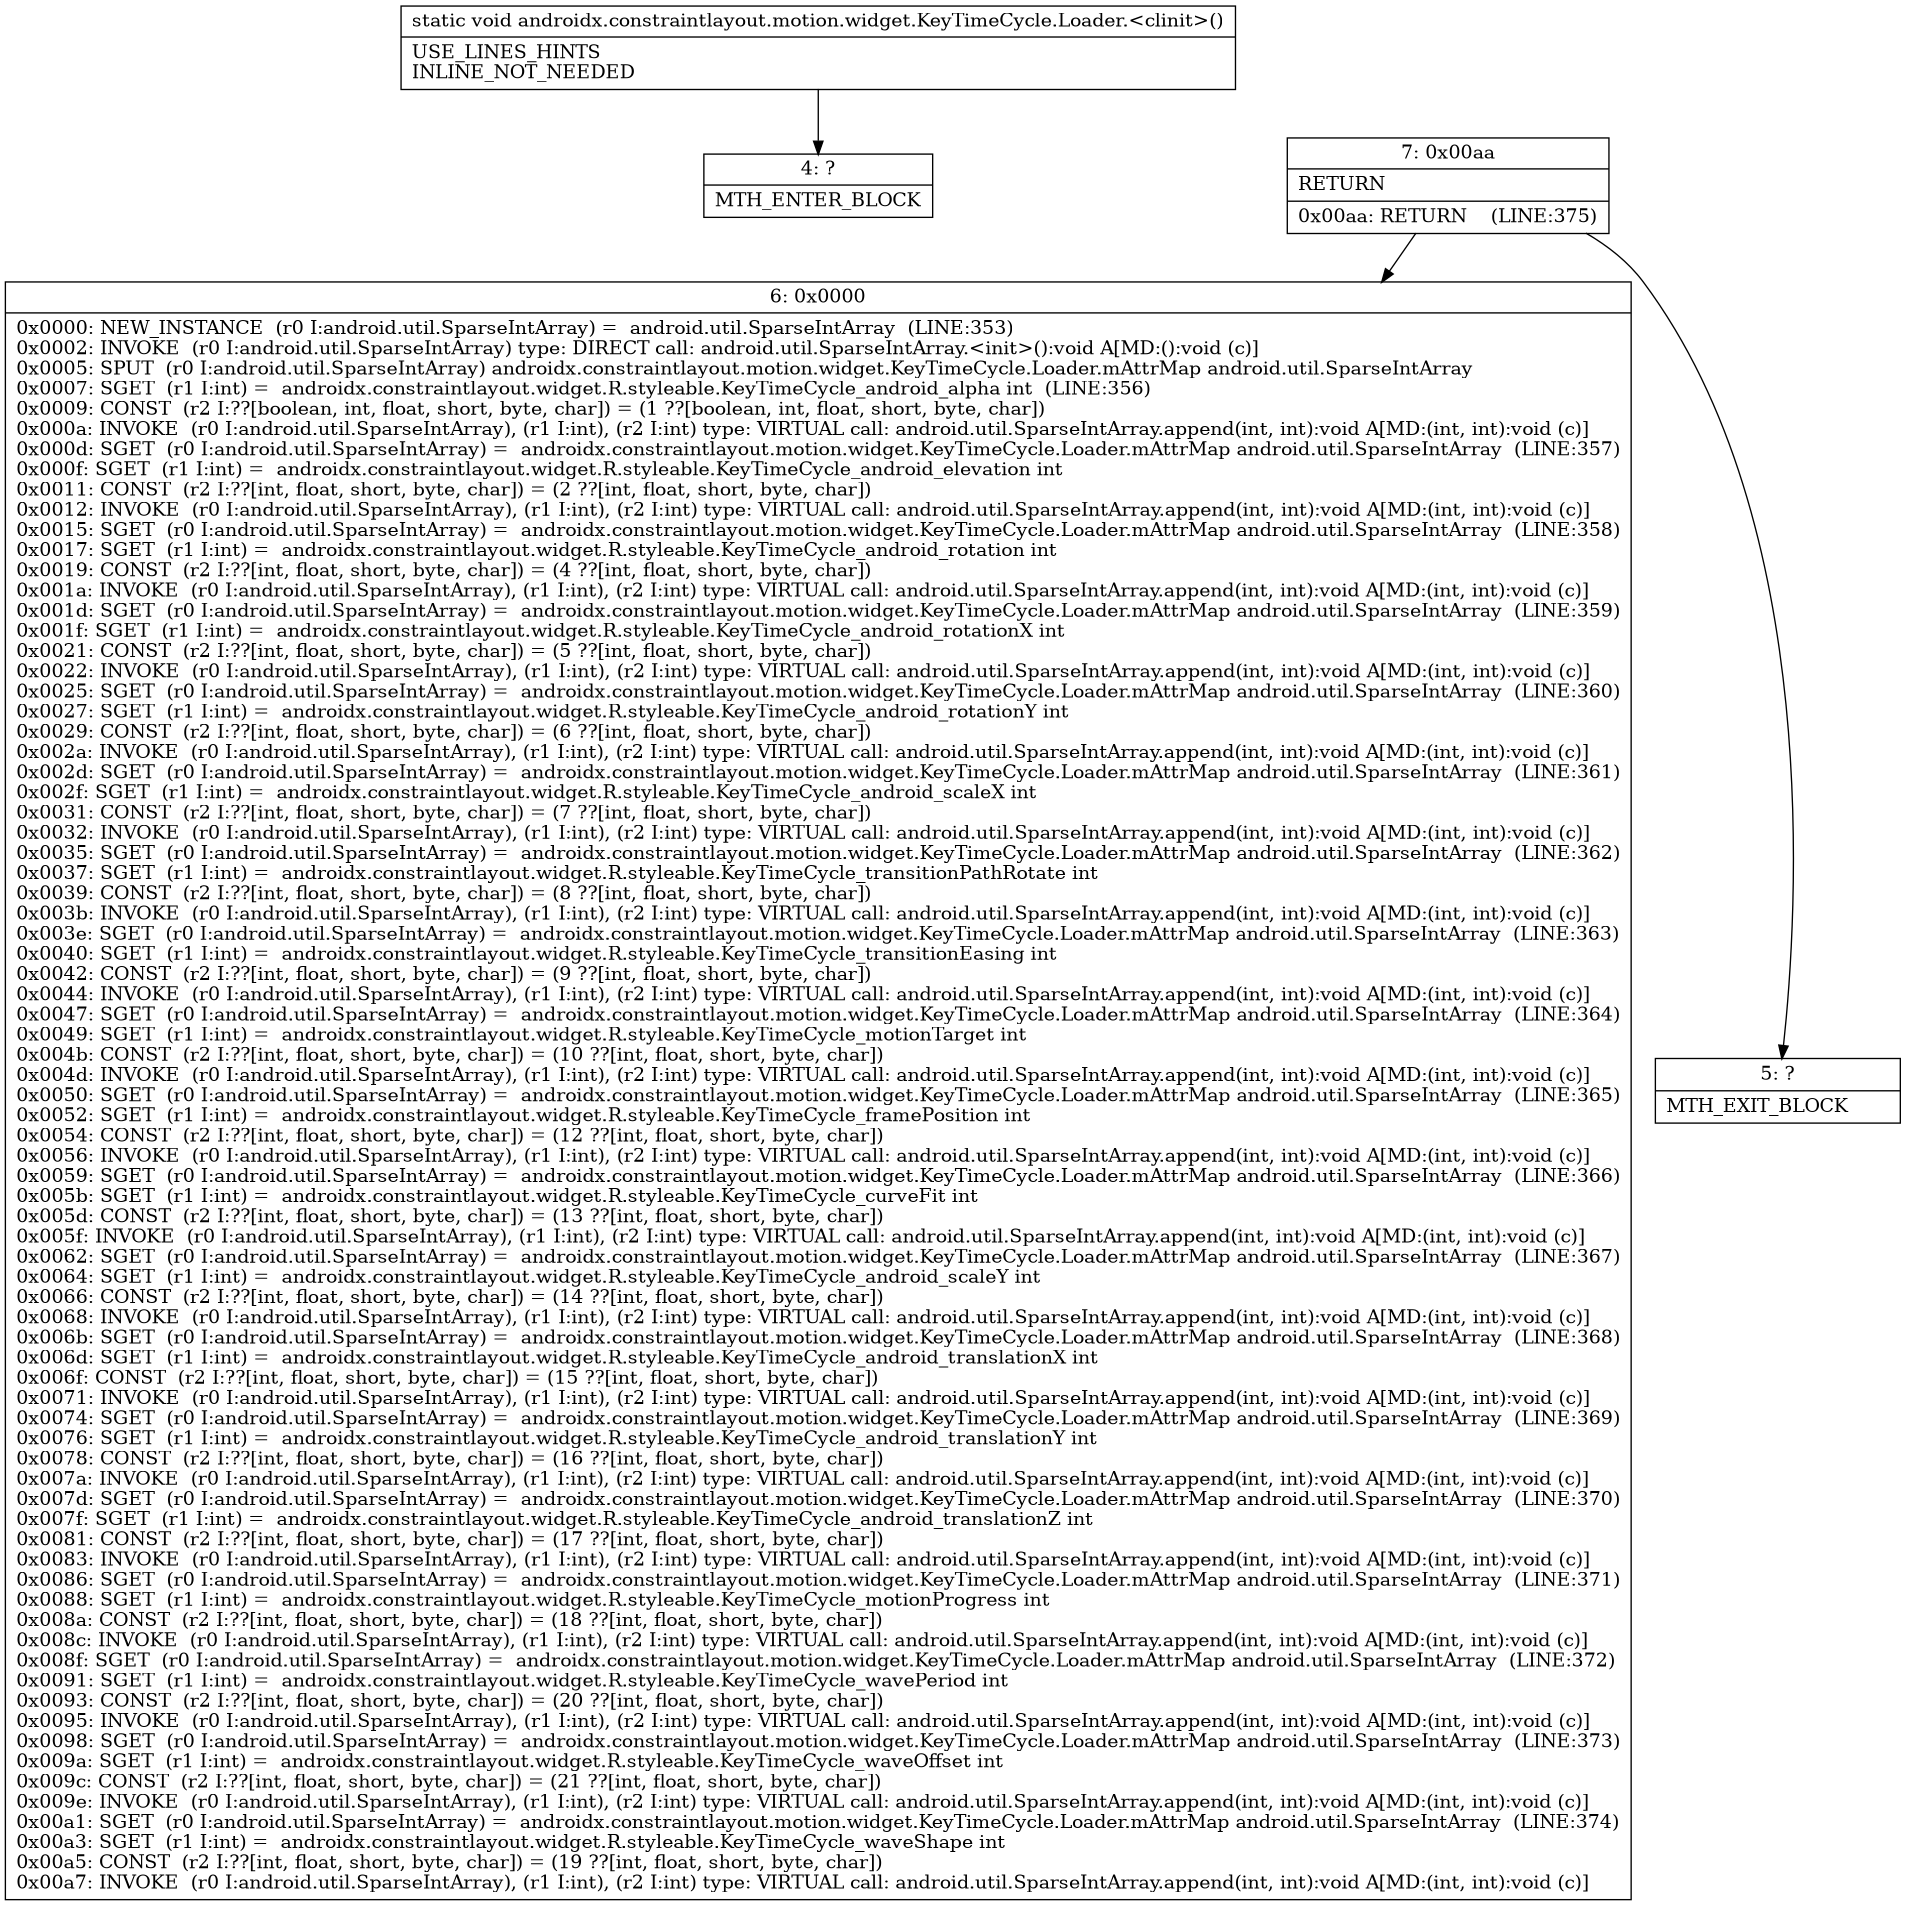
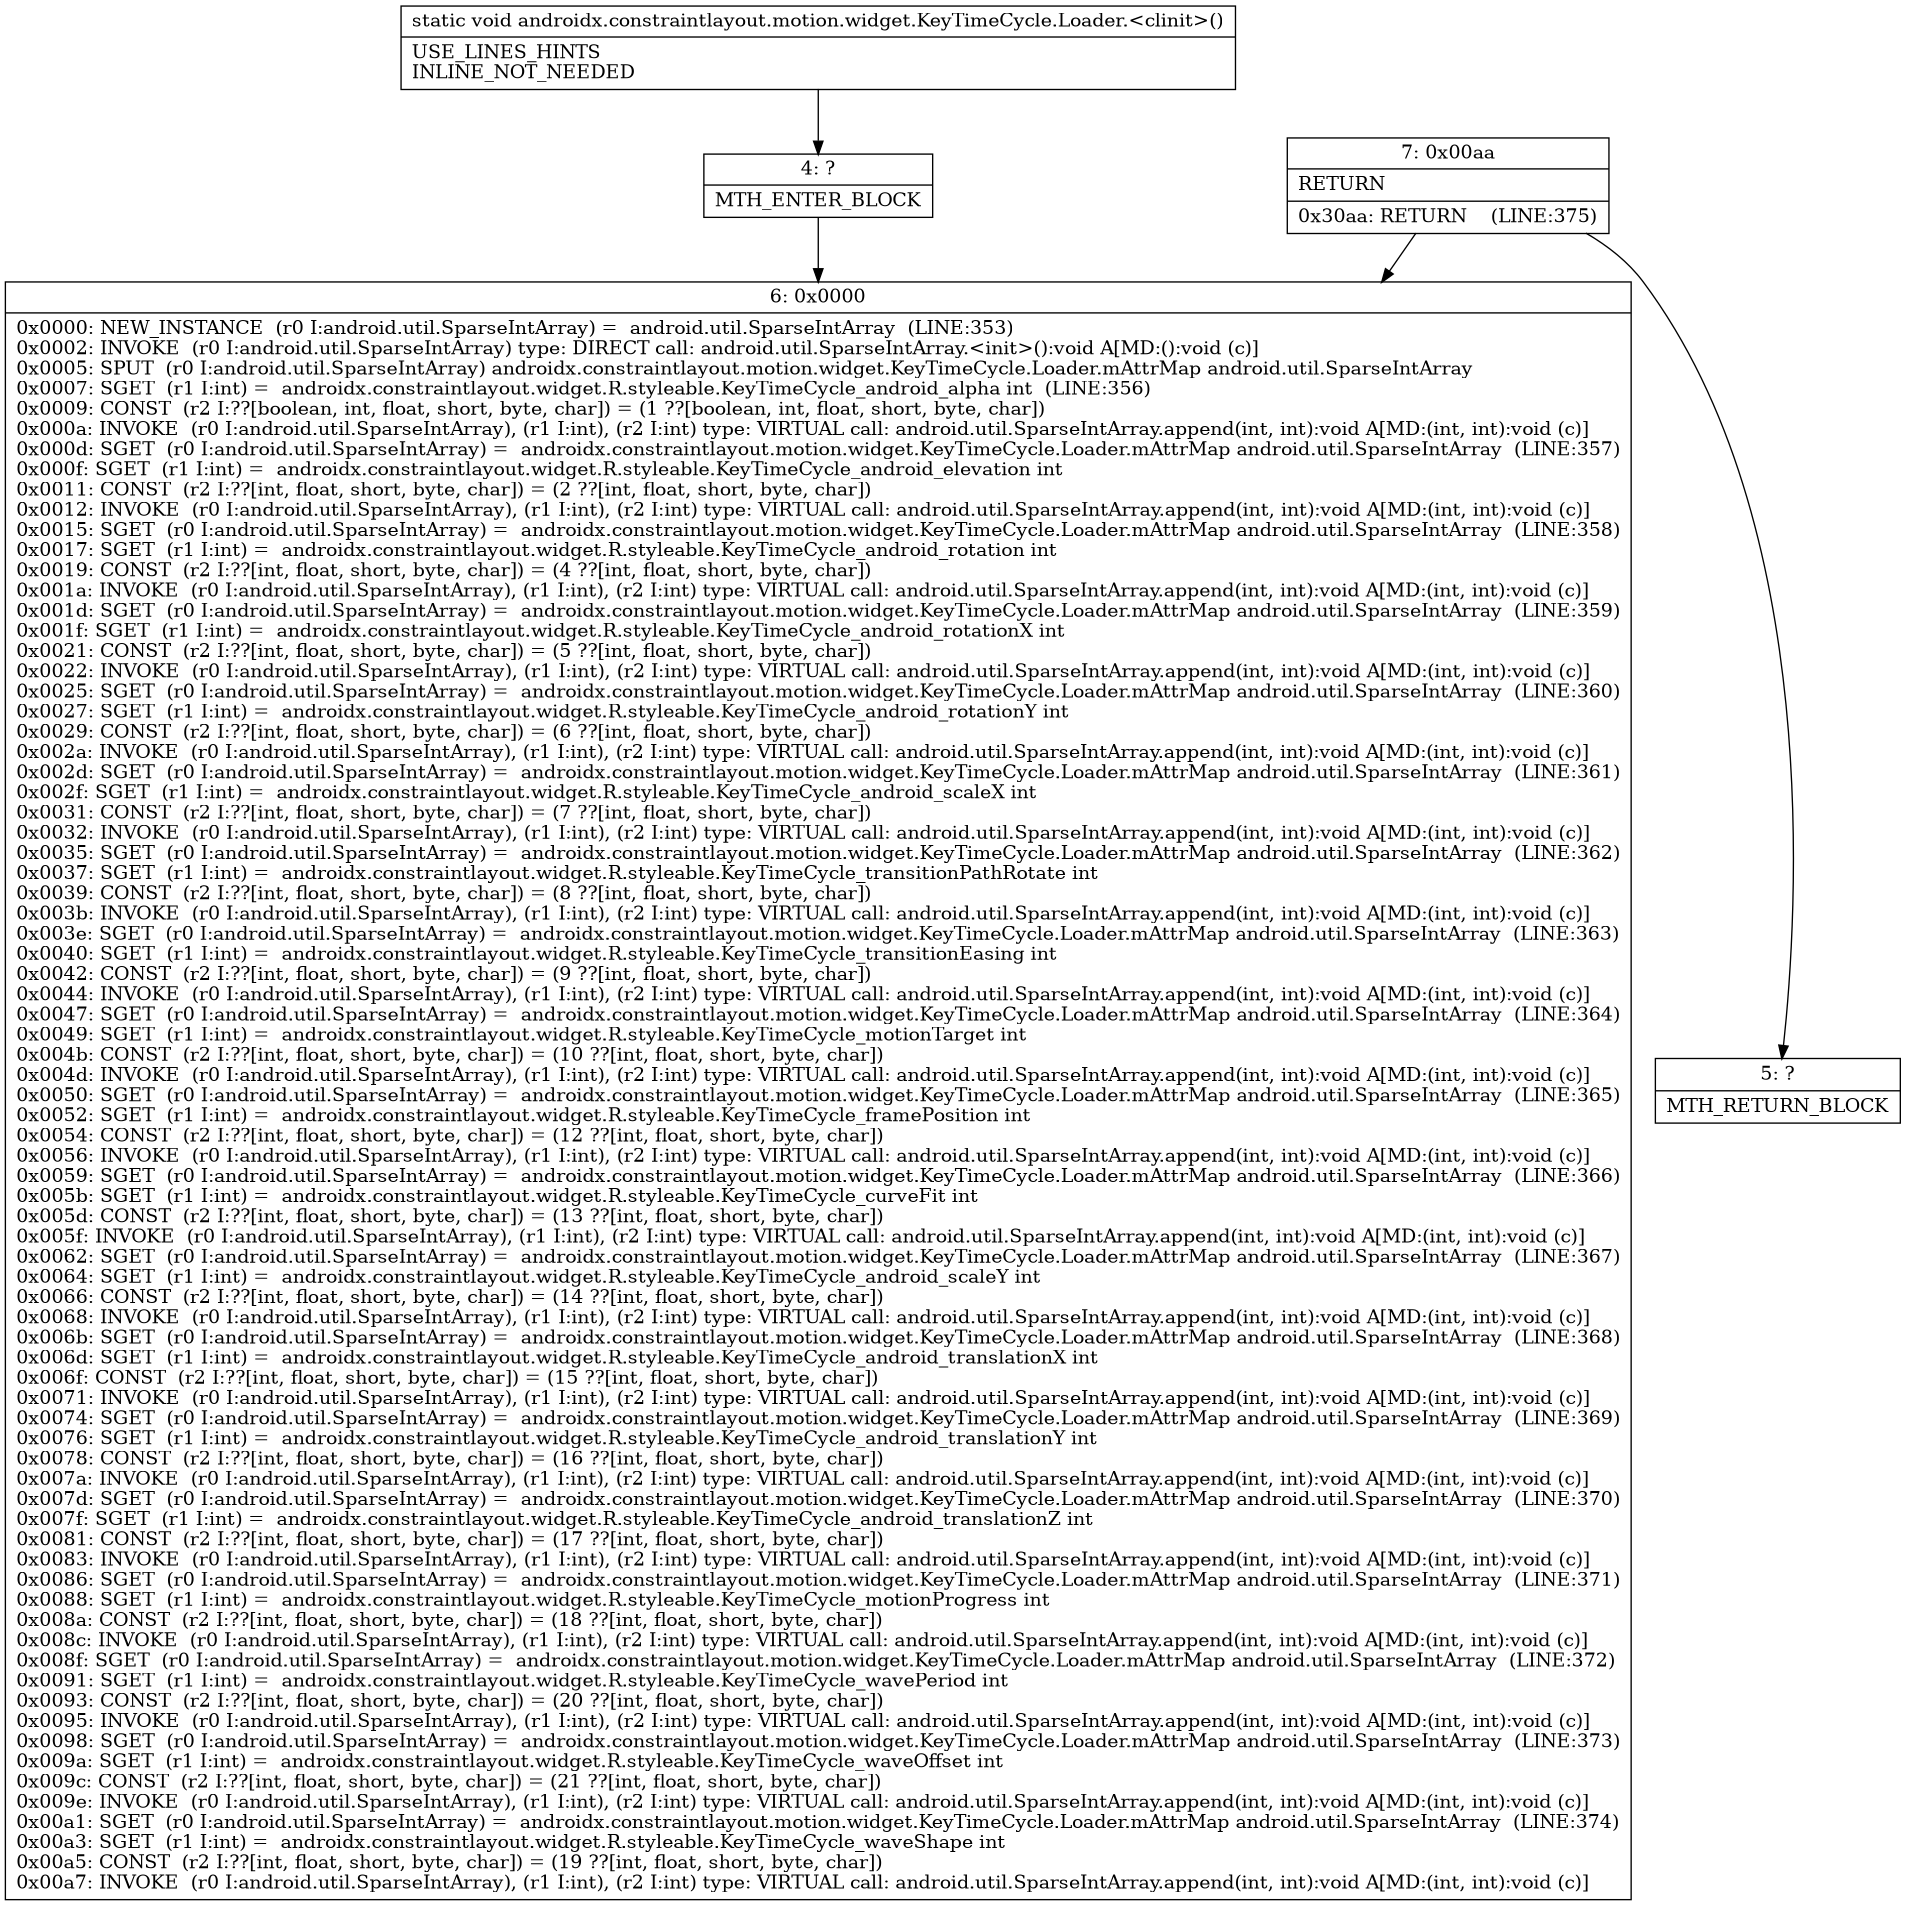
node "7: 0x00aa": text "0x00aa: RETURN    (LINE:375)" -> "0x30aa: RETURN    (LINE:375)"
edge "4: ?" -> "6: 0x0000": added
node "5: ?": text "MTH_EXIT_BLOCK" -> "MTH_RETURN_BLOCK"
